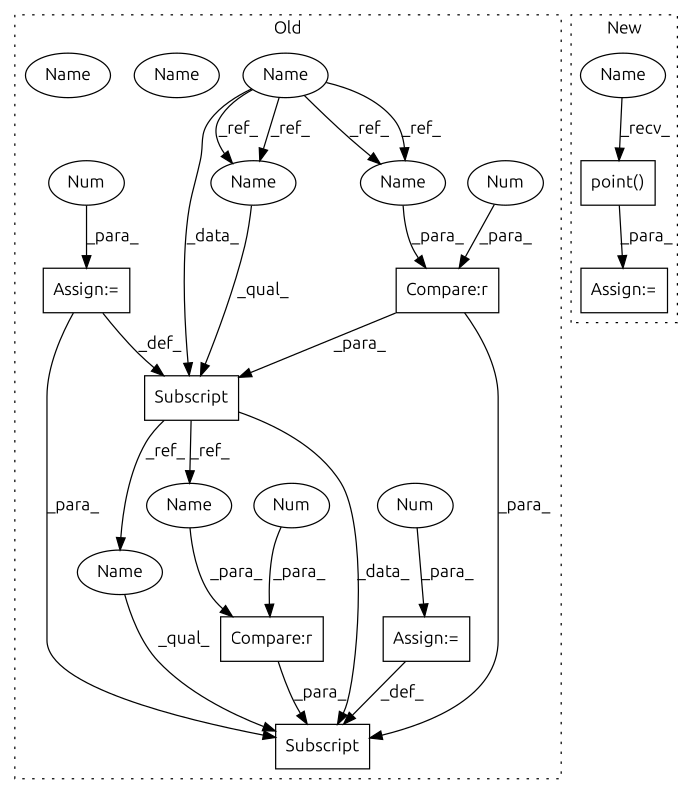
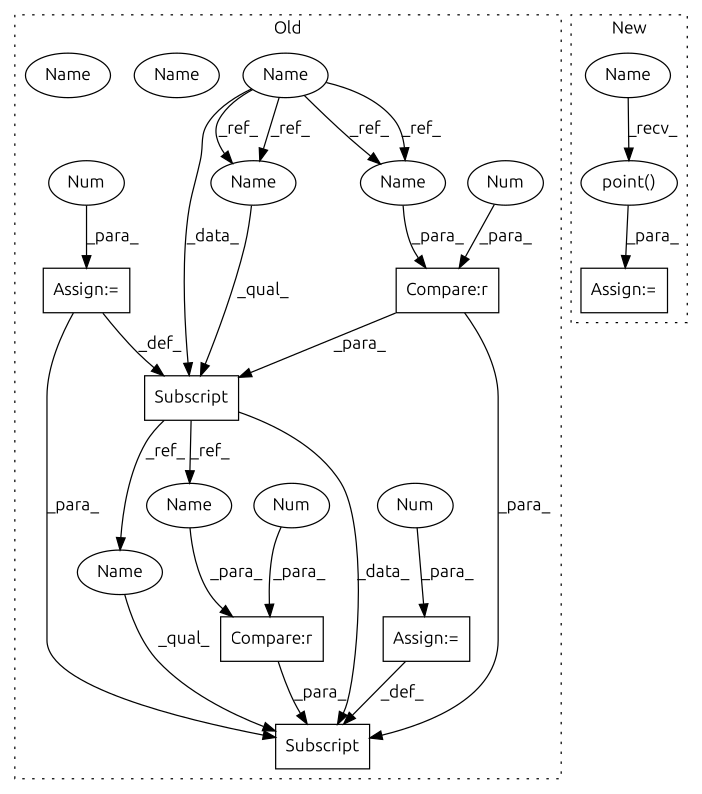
node "point()": shape box -> ellipse
